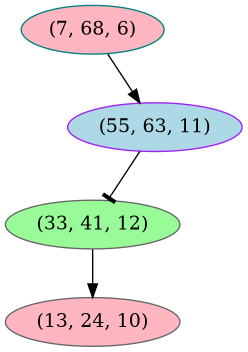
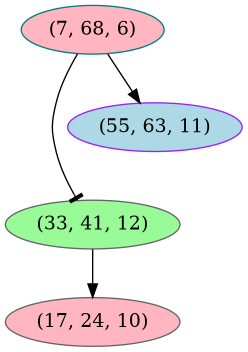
edge "(55, 63, 11)" -> "(33, 41, 12)": now "(7, 68, 6)" -> "(33, 41, 12)"
node "(13, 24, 10)": label "(13, 24, 10)" -> "(17, 24, 10)"
